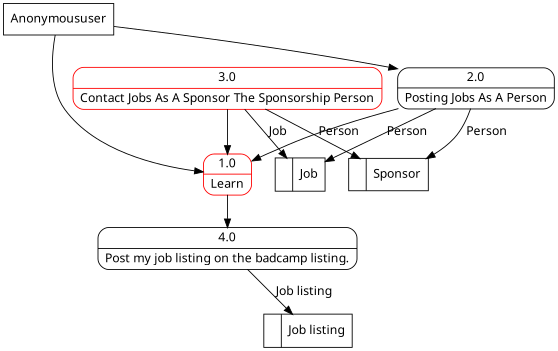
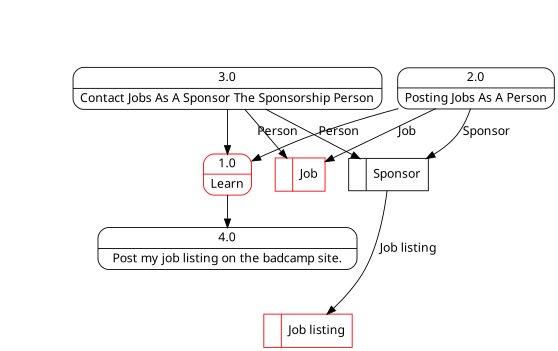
node "Anonymoususer": removed
node "3.0": color red -> black
edge "3.0" -> "Job": label "Job" -> "Person"
edge "2.0" -> "Job": label "Person" -> "Job"
edge "2.0" -> "Sponsor": label "Person" -> "Sponsor"
node "Job": color black -> red
node "4.0": text "Post my job listing on the badcamp listing." -> "Post my job listing on the badcamp site."
edge "4.0" -> "Job listing": now "Sponsor" -> "Job listing"
node "Job listing": color black -> red
